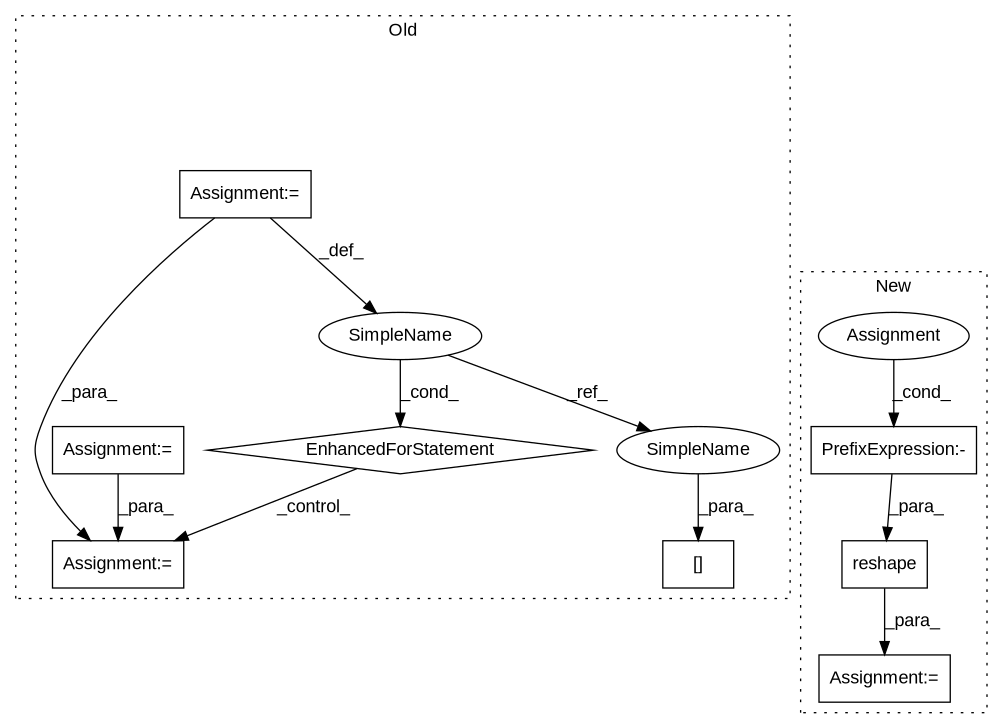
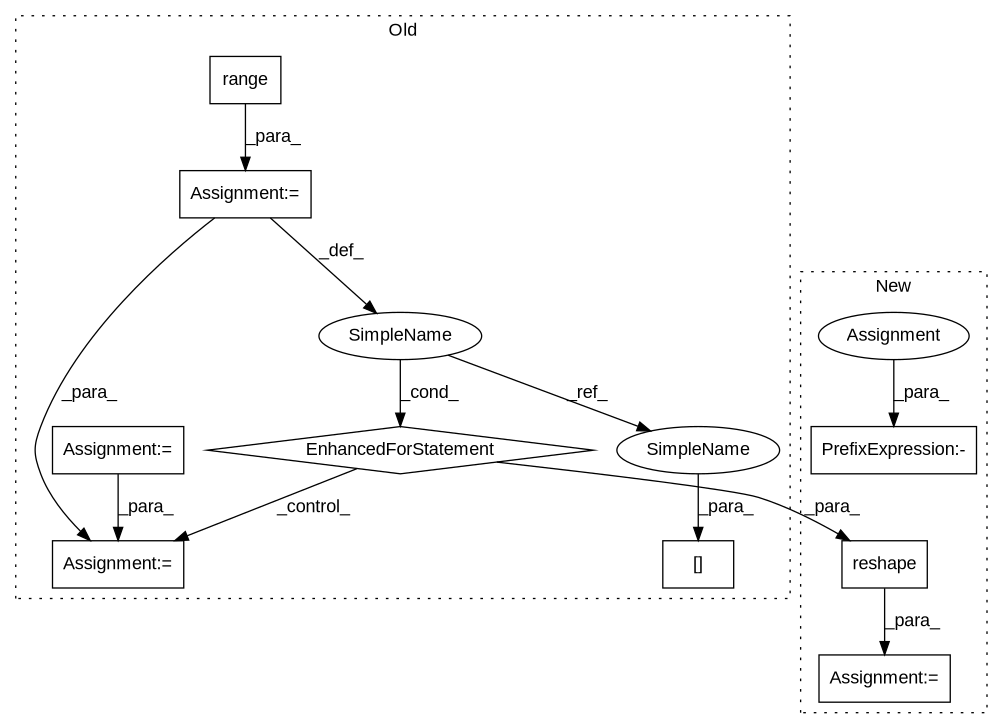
node "range": added
edge "Assignment" -> "PrefixExpression:-": label "_cond_" -> "_para_"
edge "PrefixExpression:-" -> "reshape": now "EnhancedForStatement" -> "reshape"
